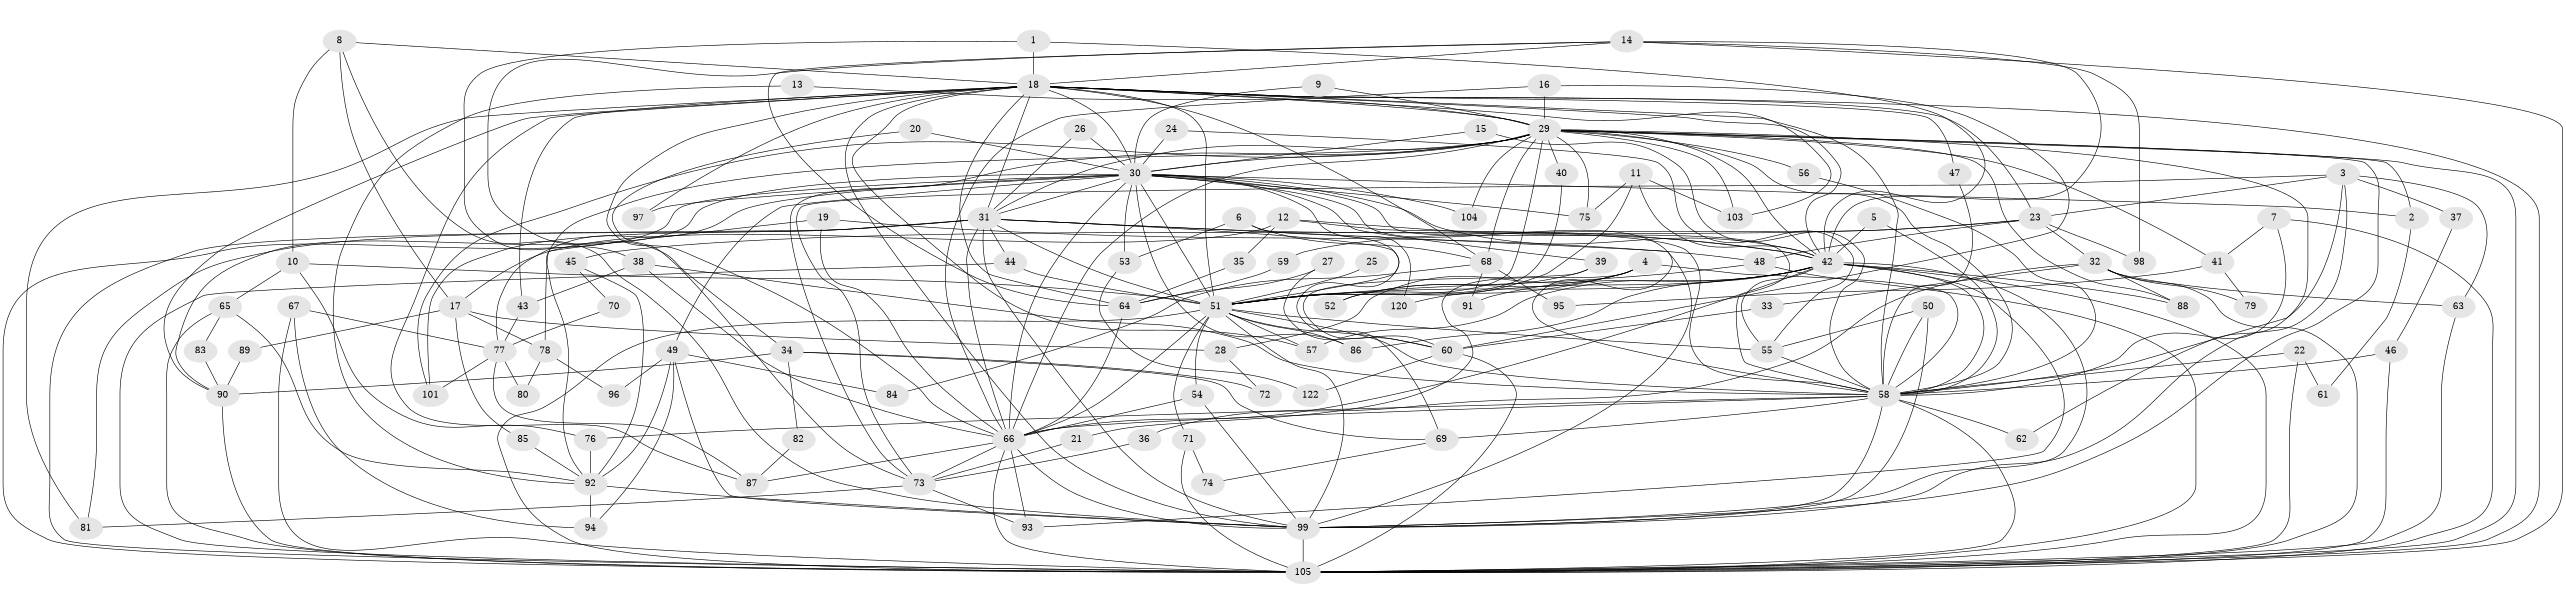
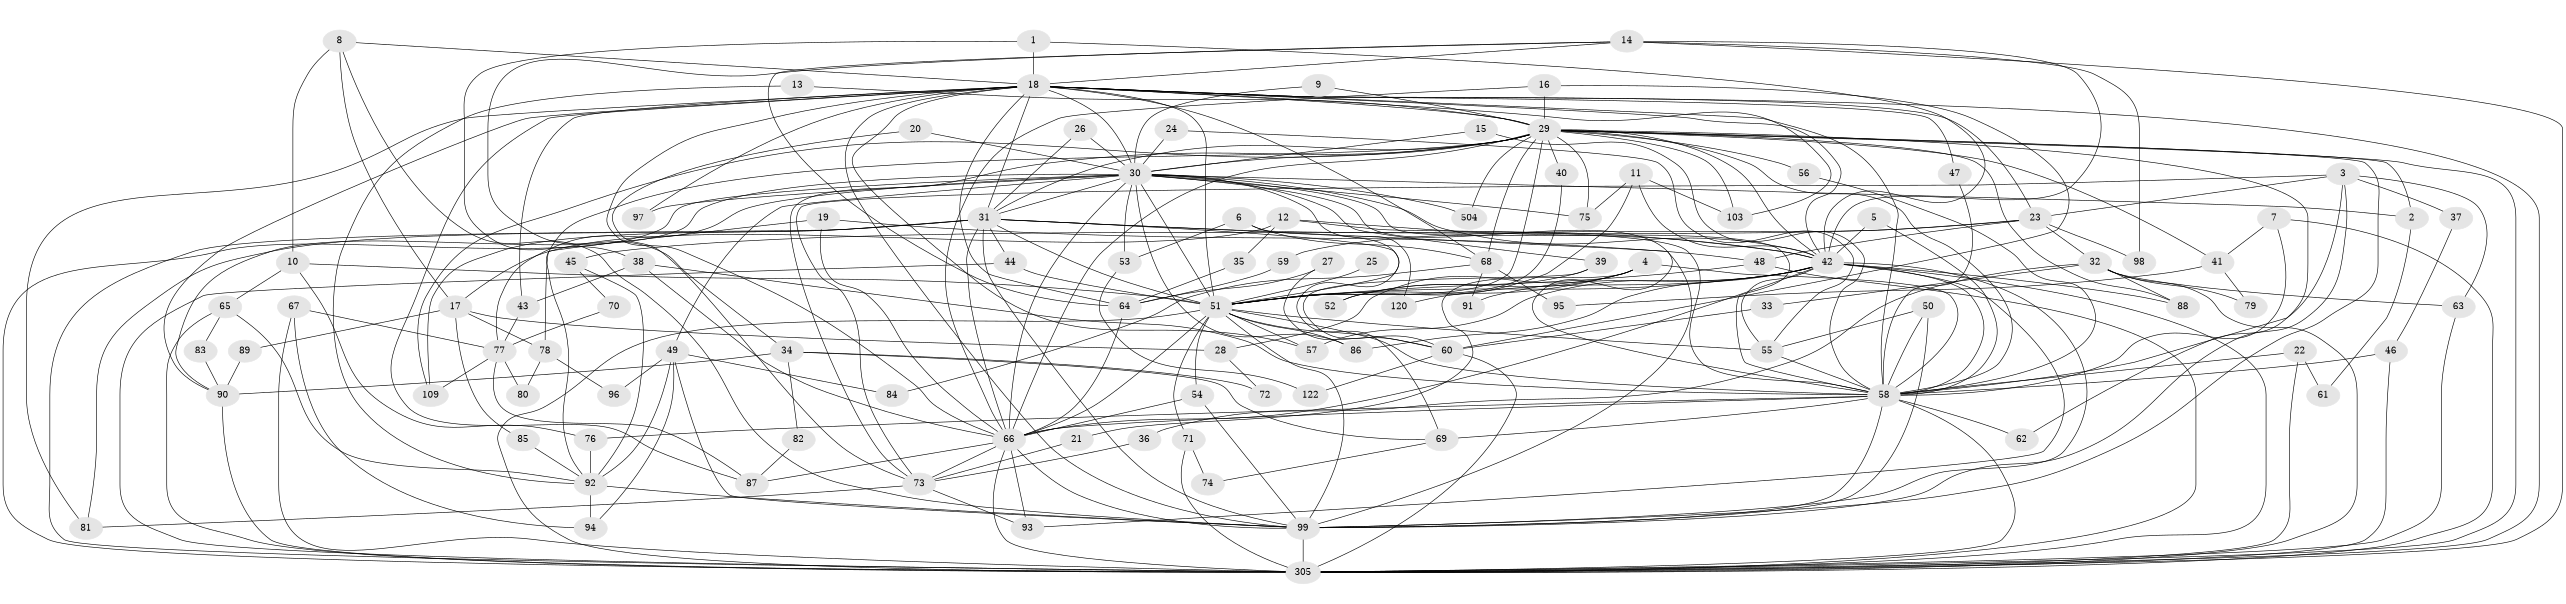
node "104": label "104" -> "504"
node "101": label "101" -> "109"
node "105": label "105" -> "305"
